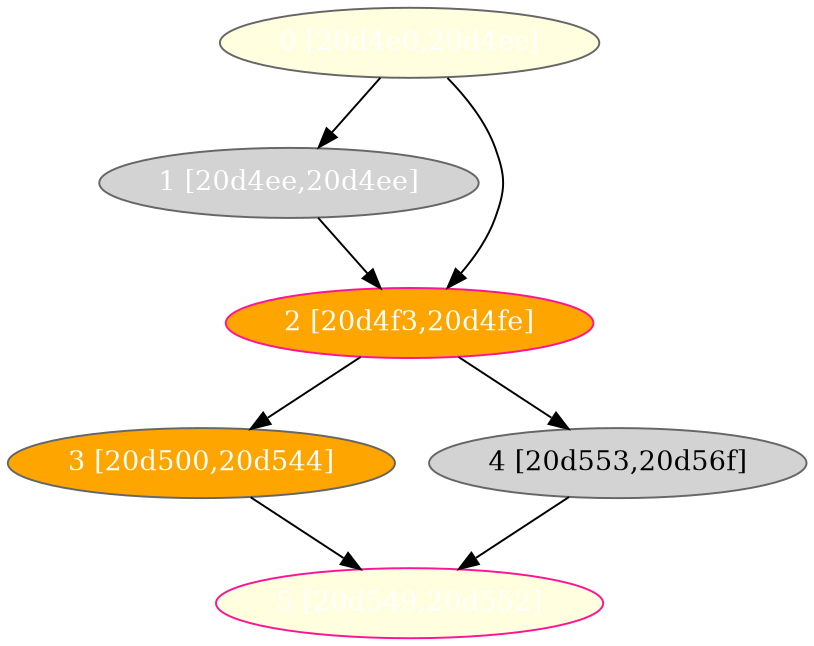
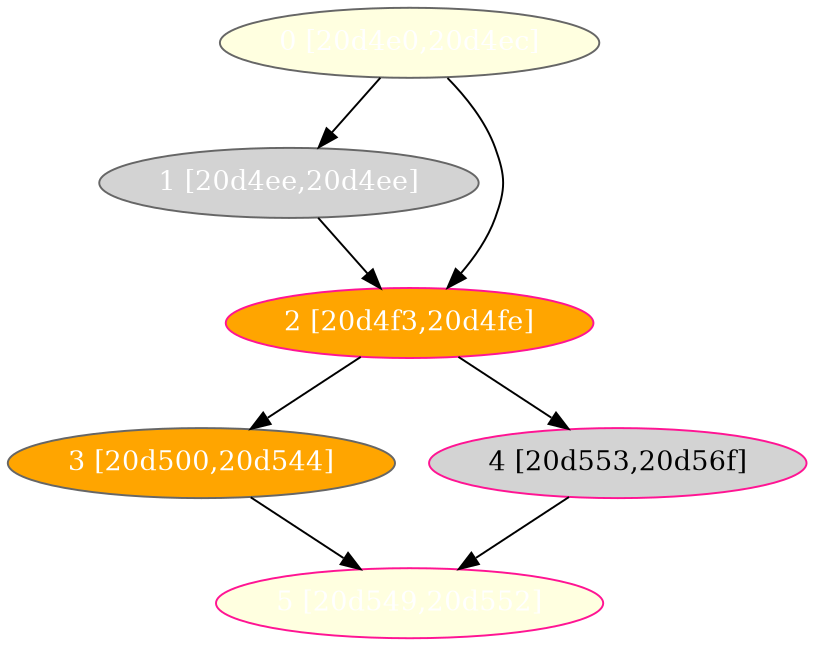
node "4 [20d553,20d56f]": color gray40 -> deeppink
